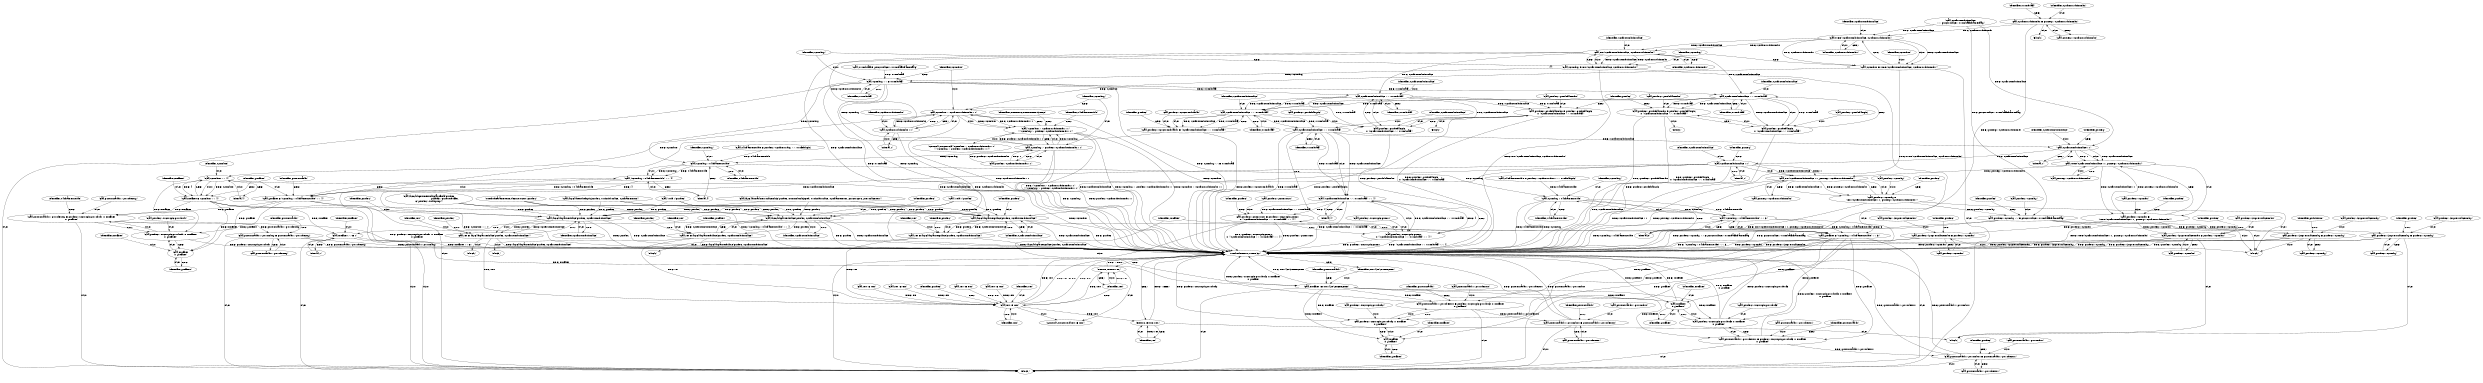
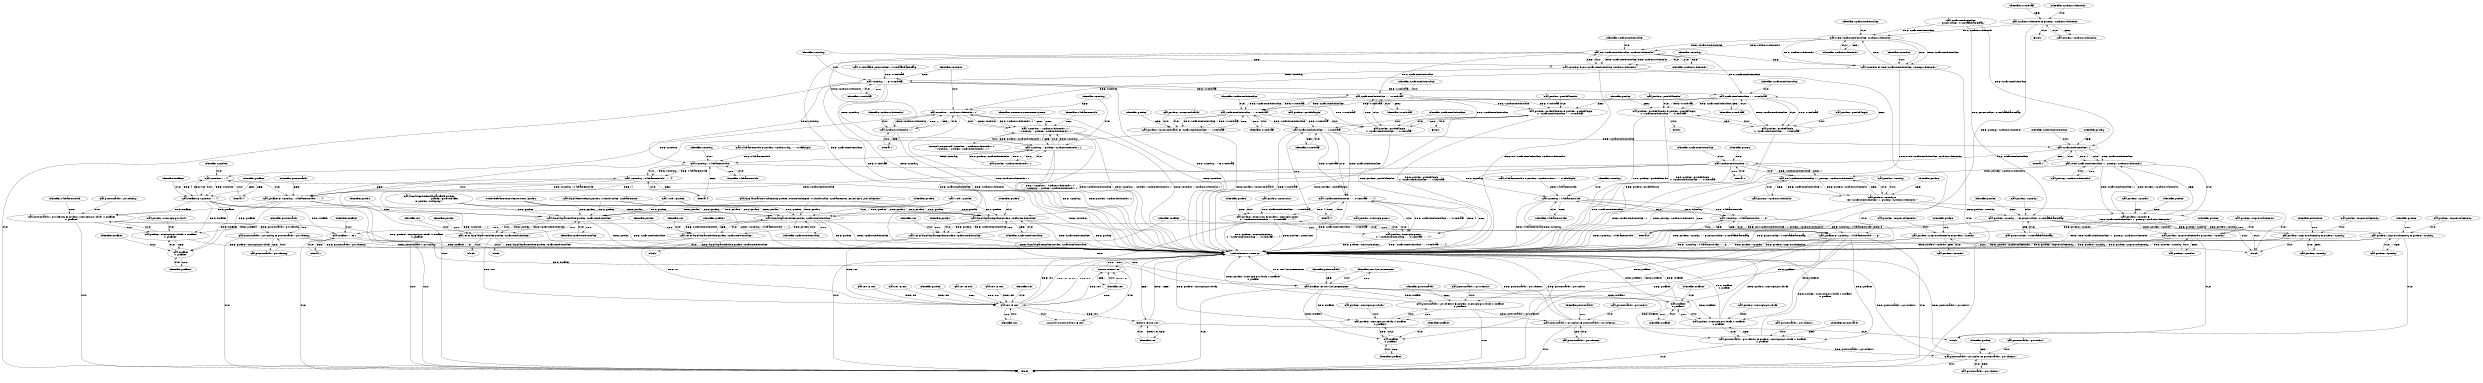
node "(Call,u2_mb_x = MOD(u2_first_mb_in_slice, u2_frm_wd_in_mbs))": label "(Call,u2_mb_x = MOD(u2_first_mb_in_slice, u2_frm_wd_in_mbs))" -> "(Call,u2_mb_x = MOD(u2_first_mb_in_slice, u2_seq_wd_in_mbs))"
edge "(Call,x_offset = u2_mb_x << 4)" -> "(Call,u2_mb_x << 4)": label "CFG: " -> "DDG: ret"
edge "(Call,u2_mb_x << 4)" -> "(Call,ps_dec->s_cur_pic.pu1_buf1 + x_offset + y_offset)": now "(Call,x_offset = u2_mb_x << 4)" -> "(Call,ps_dec->s_cur_pic.pu1_buf1 + x_offset + y_offset)"
node "(Call,ps_cur_slice->u1_mbaff_frame_flag)": added
edge "(MethodReturn,WORD32)" -> "(Identifier,YUV420SP_FACTOR)": now "(Call,x_offset *= YUV420SP_FACTOR)" -> "(Identifier,YUV420SP_FACTOR)"
edge "(Call,ps_dec->s_cur_pic.pu1_buf3)" -> "(Call,ps_dec->s_cur_pic.pu1_buf3 + x_offset + y_offset)": label "AST: " -> "DDG: "
